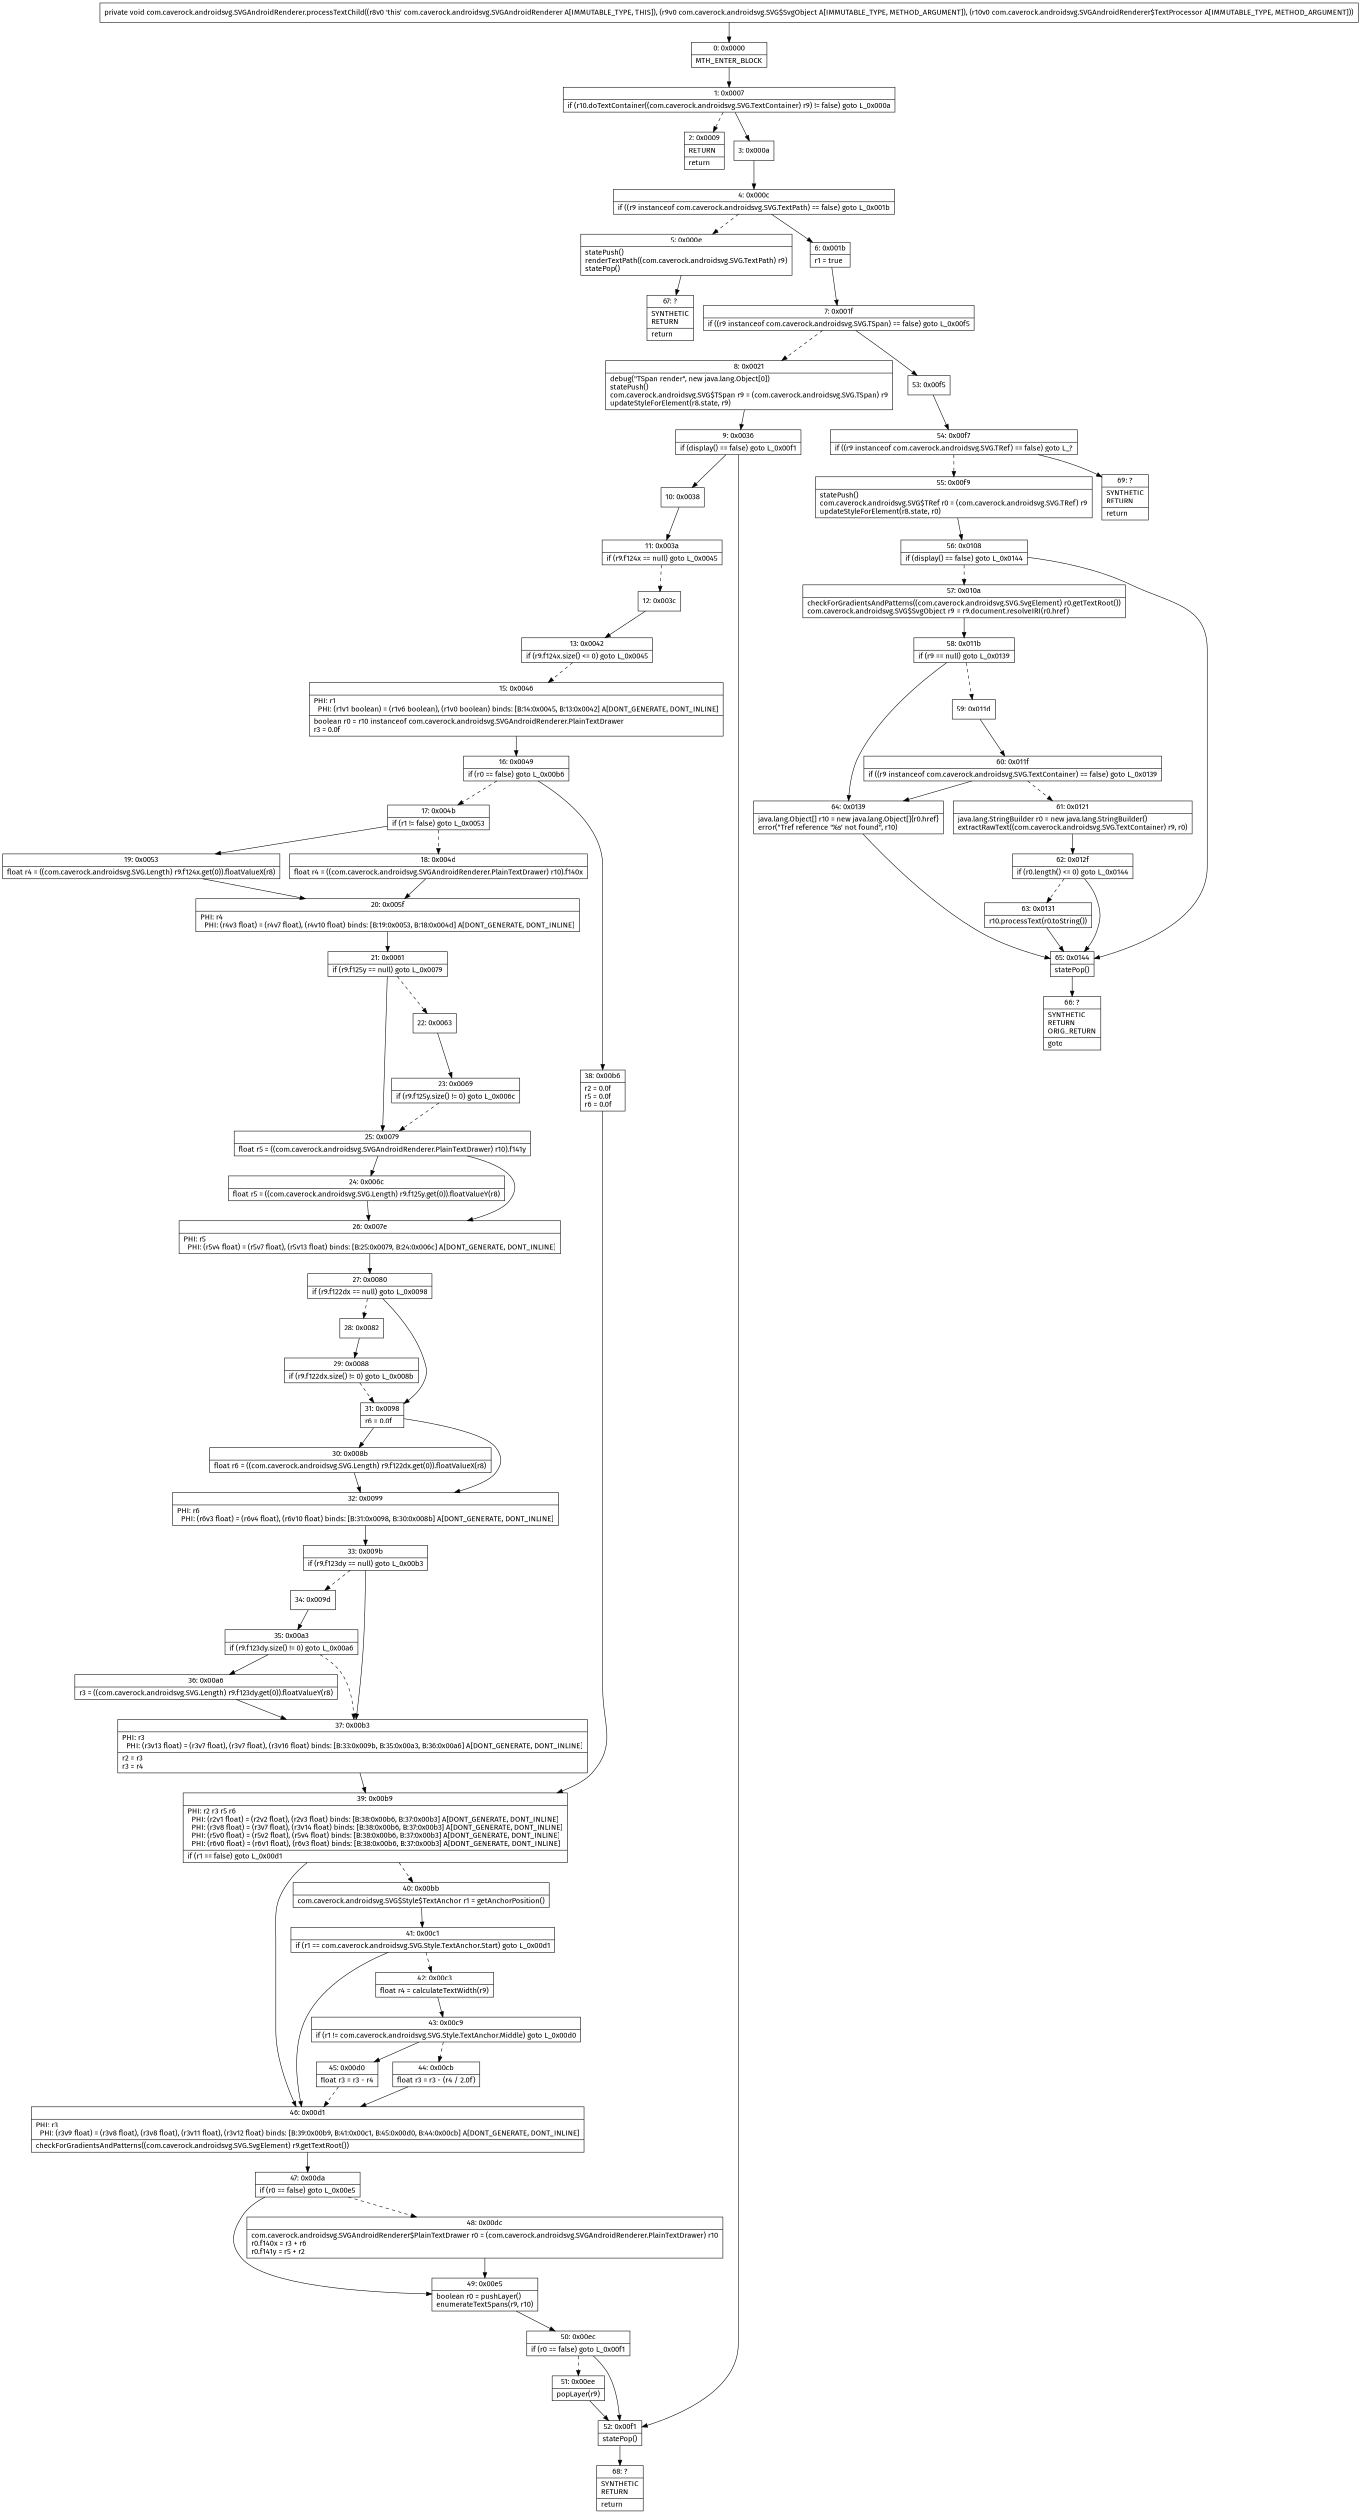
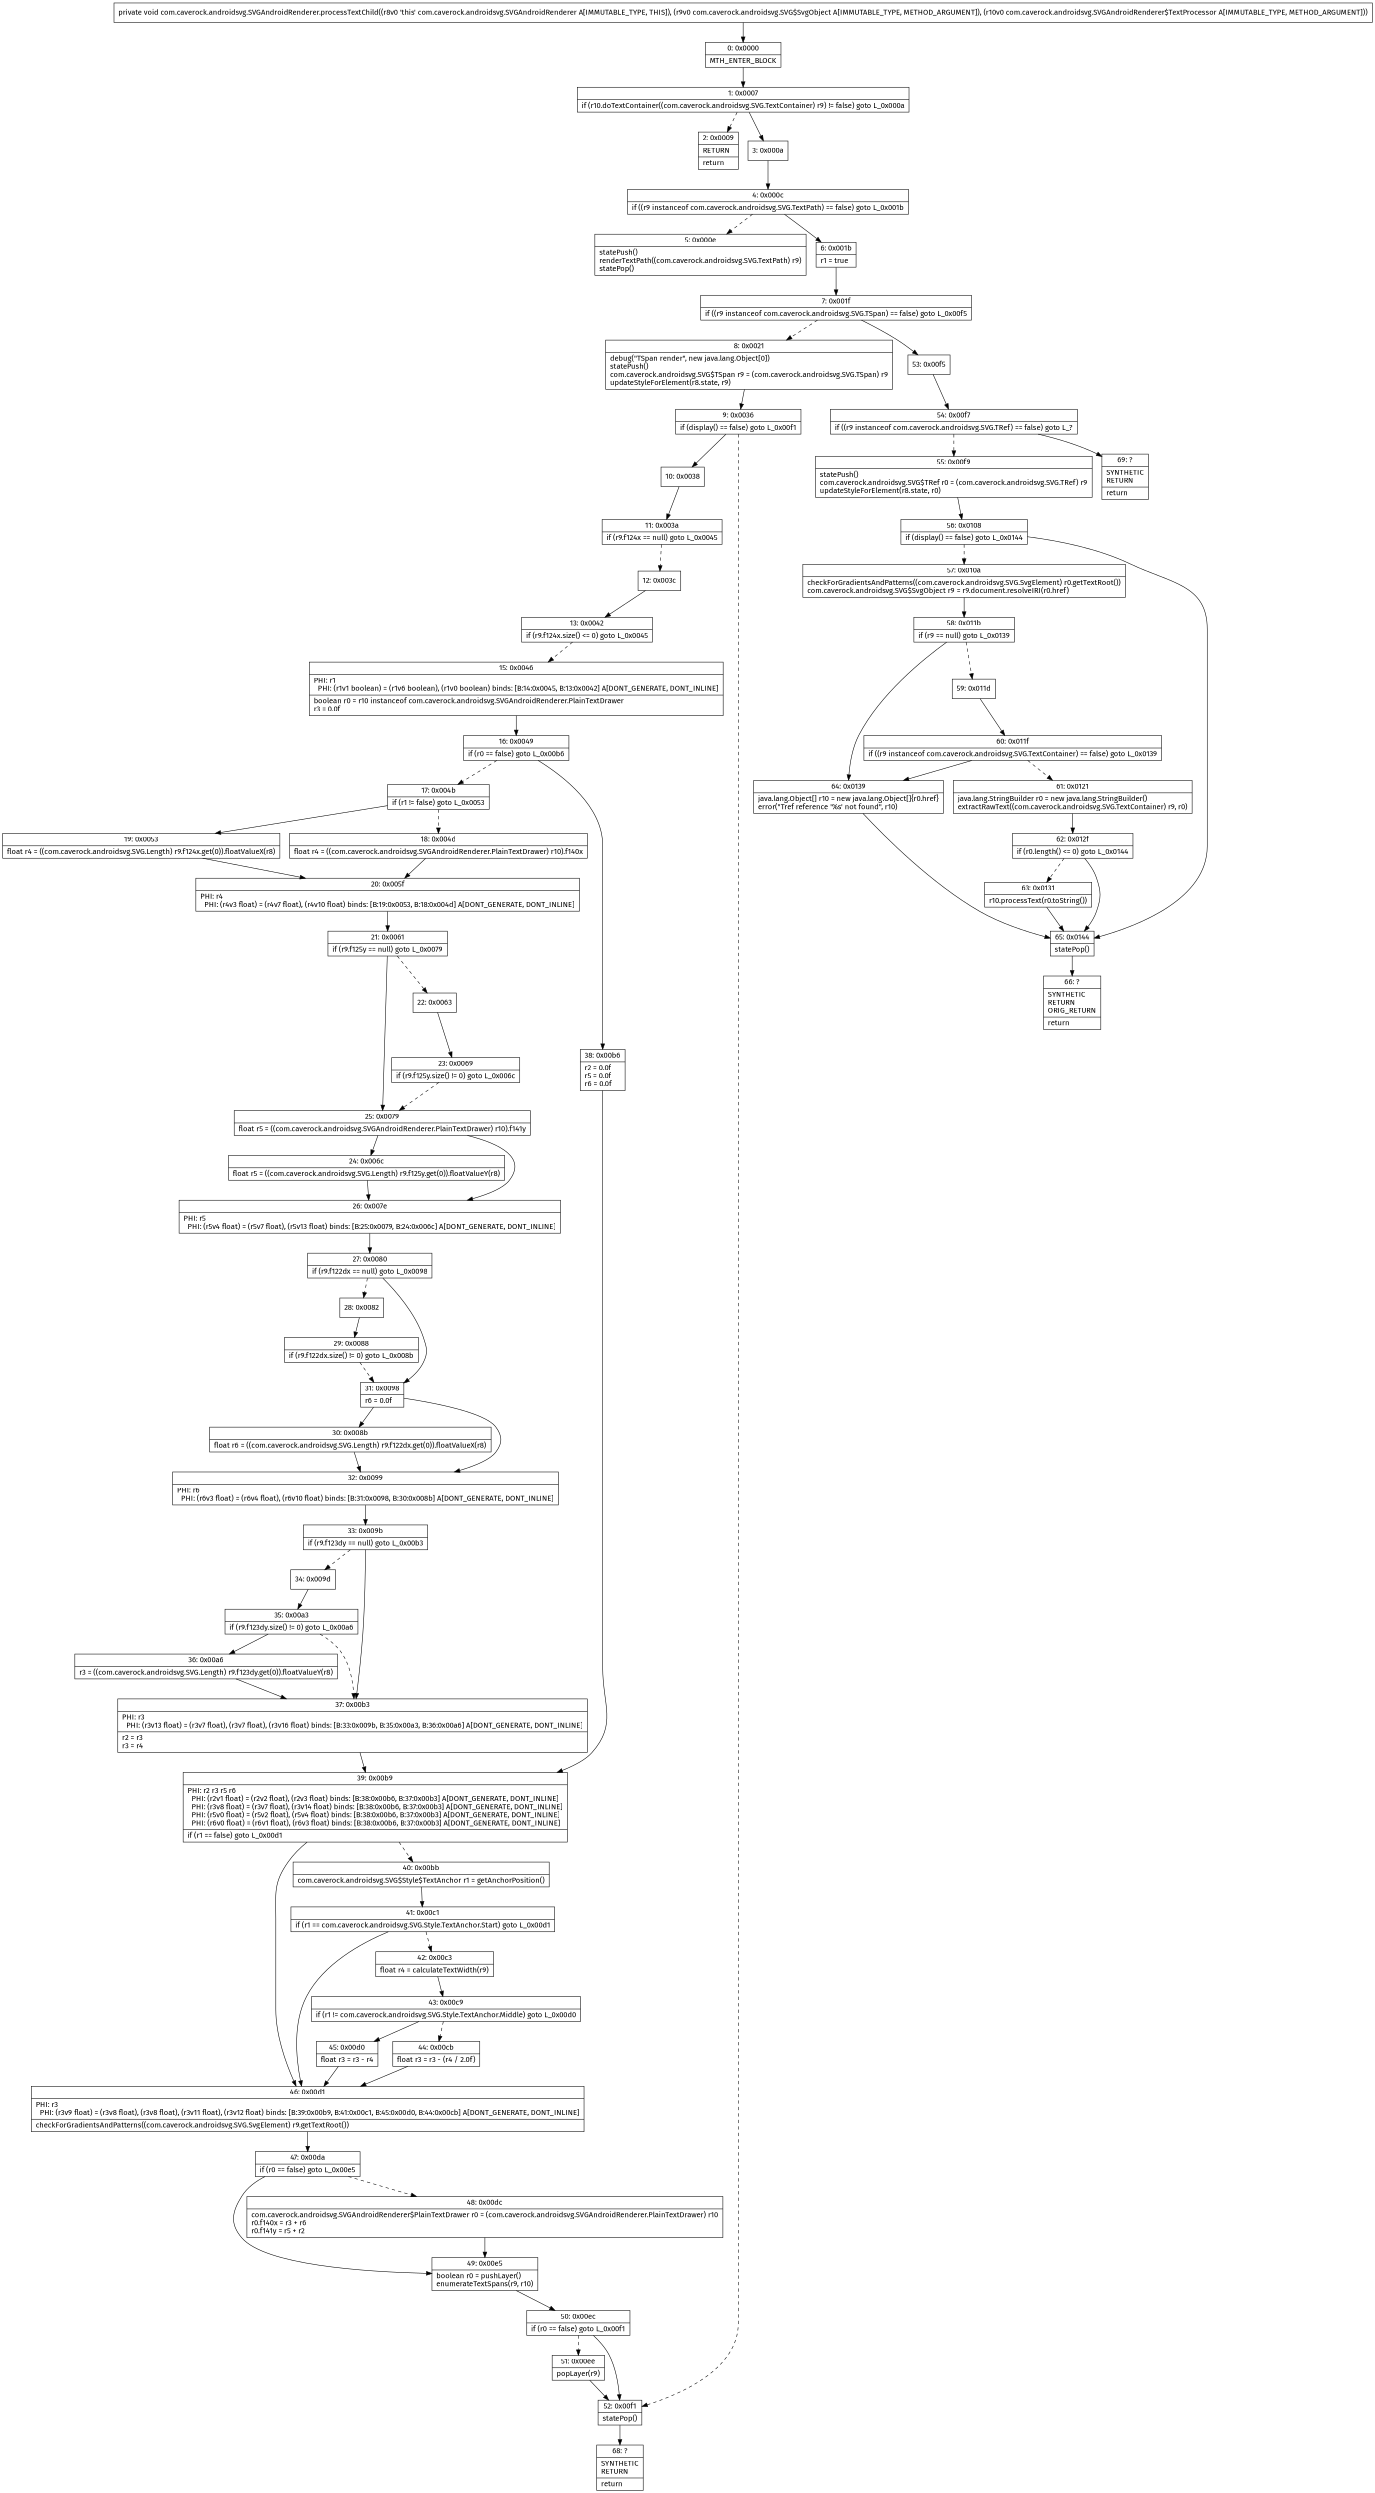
node "67: ?": removed
node "66: ?": text "goto" -> "return"
edge "9: 0x0036" -> "52: 0x00f1": style solid -> dashed
edge "45: 0x00d0" -> "46: 0x00d1": style dashed -> solid
